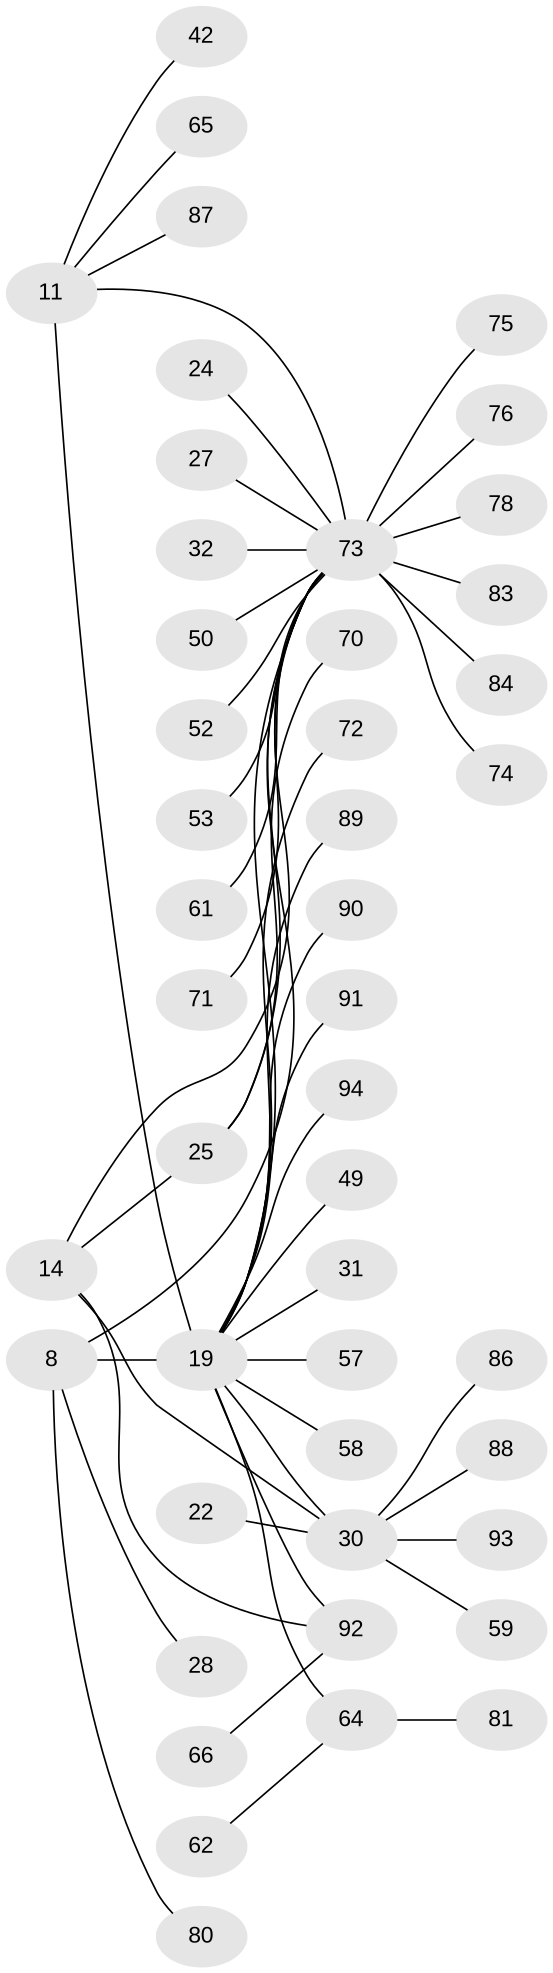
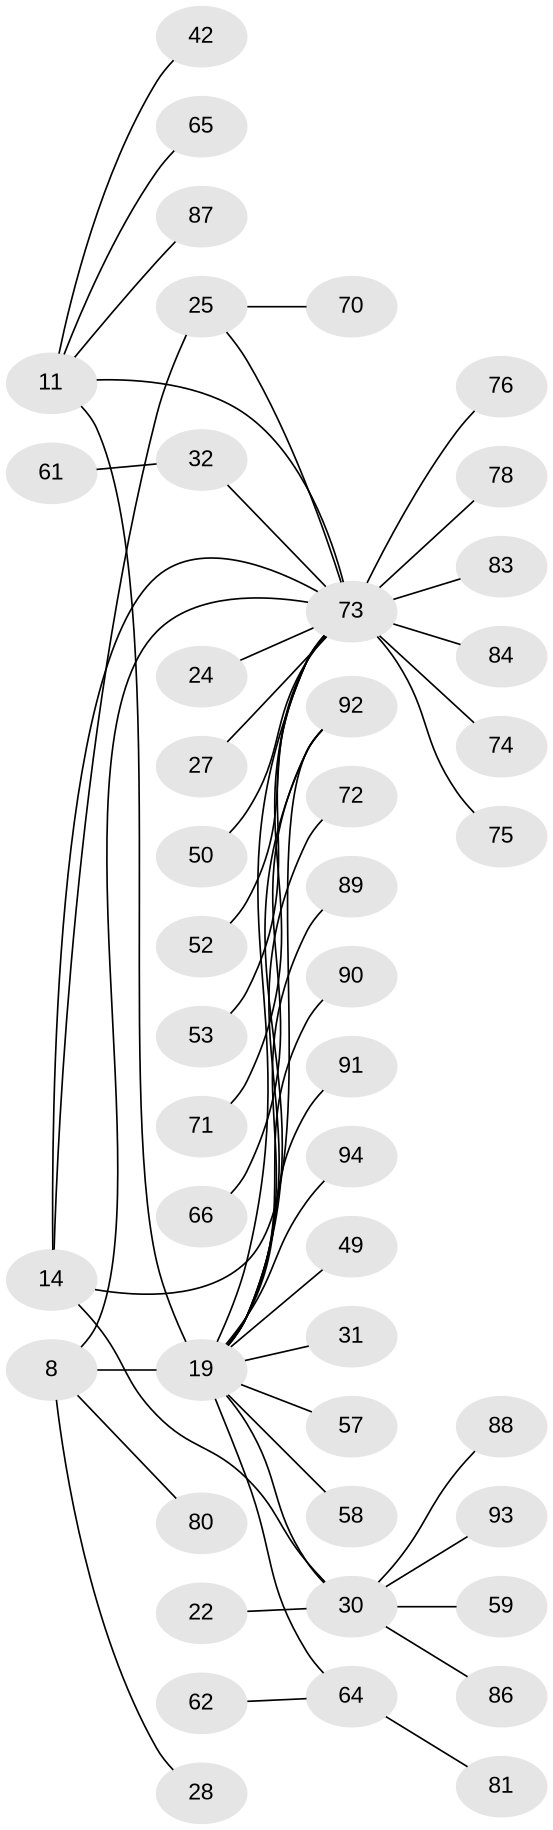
edge "73" -- "61": now "32" -- "61"
